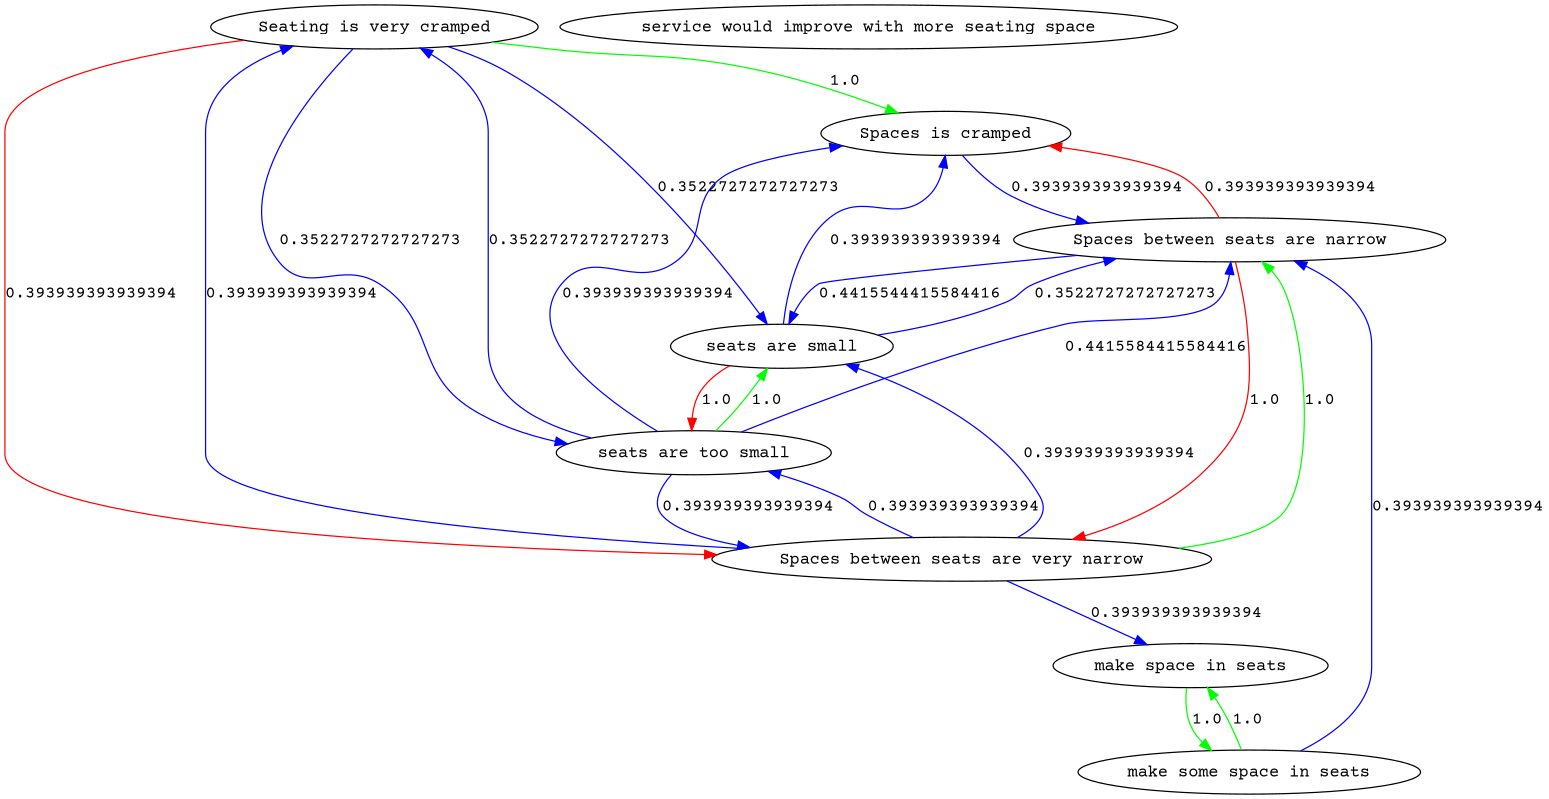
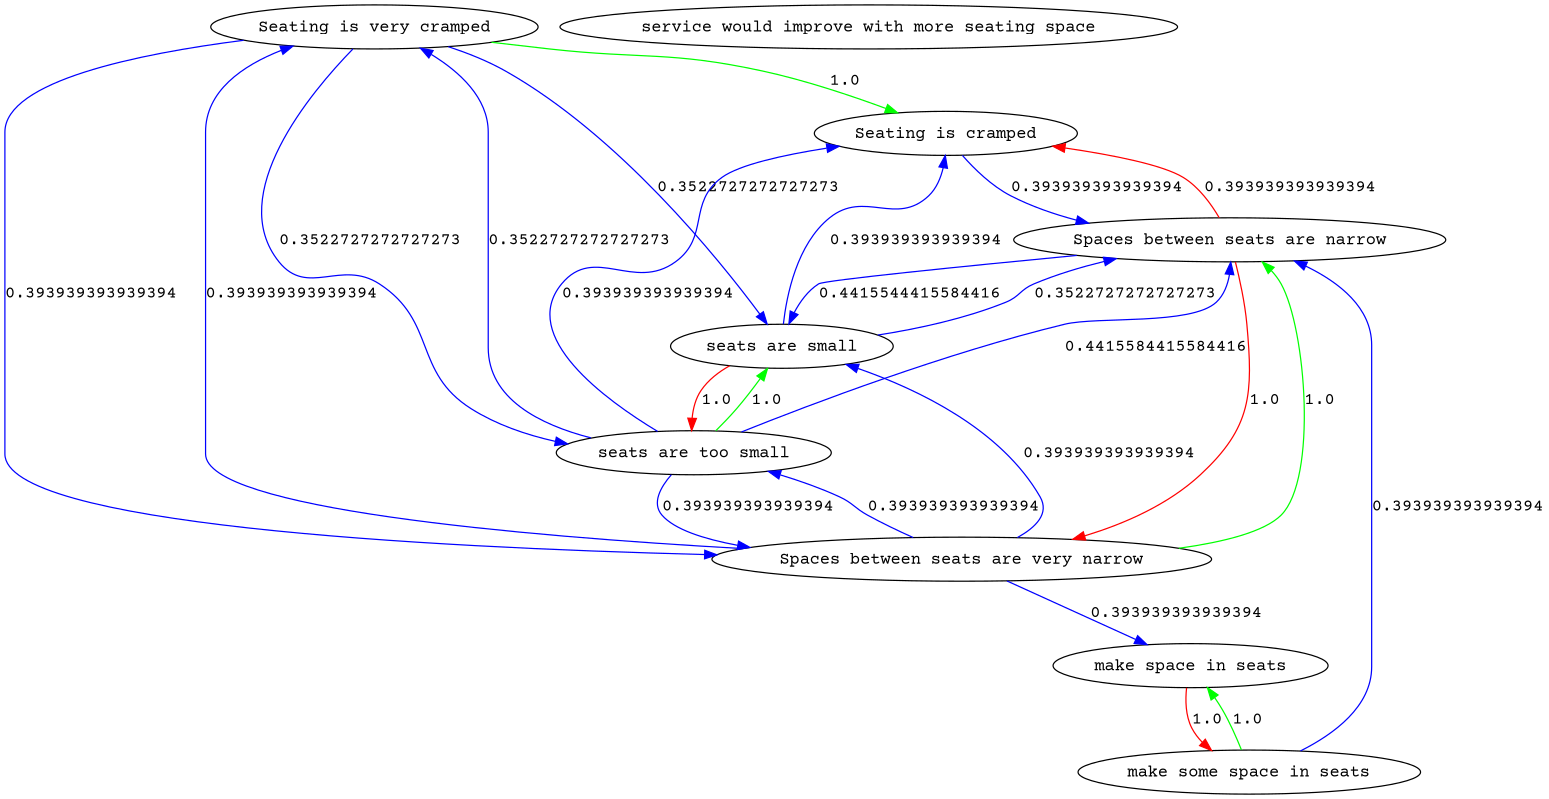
node "Spaces is cramped": label "Spaces is cramped" -> "Seating is cramped"
edge "Seating is very cramped" -> "Spaces between seats are very narrow": color red -> blue
edge "make space in seats" -> "make some space in seats": color green -> red
